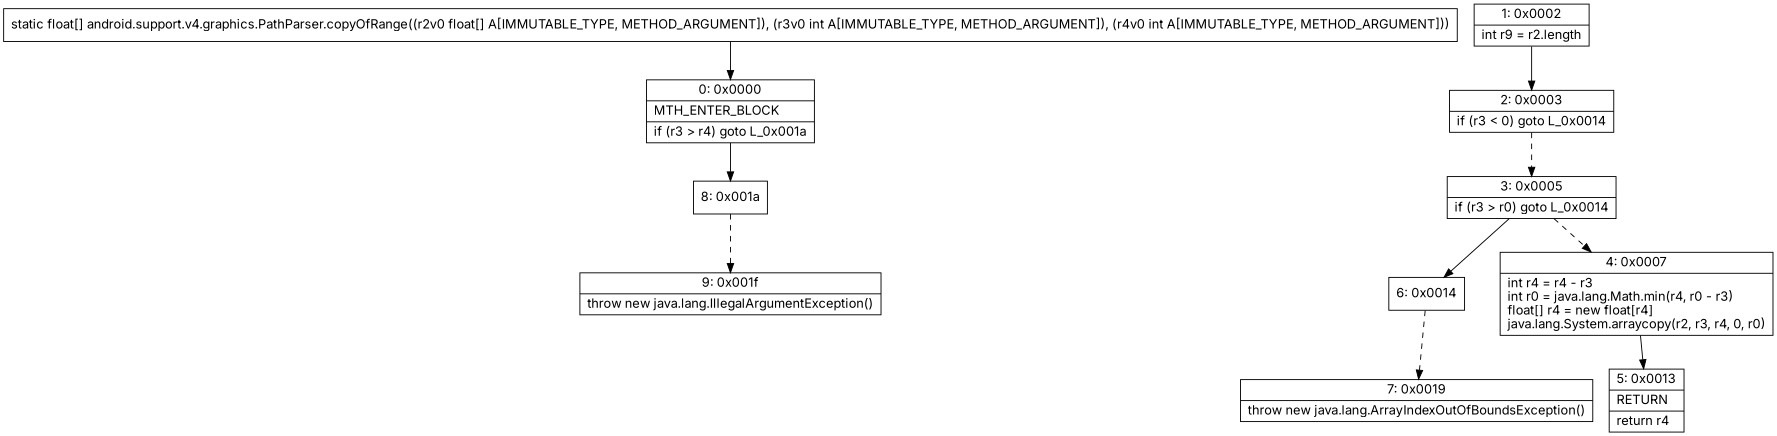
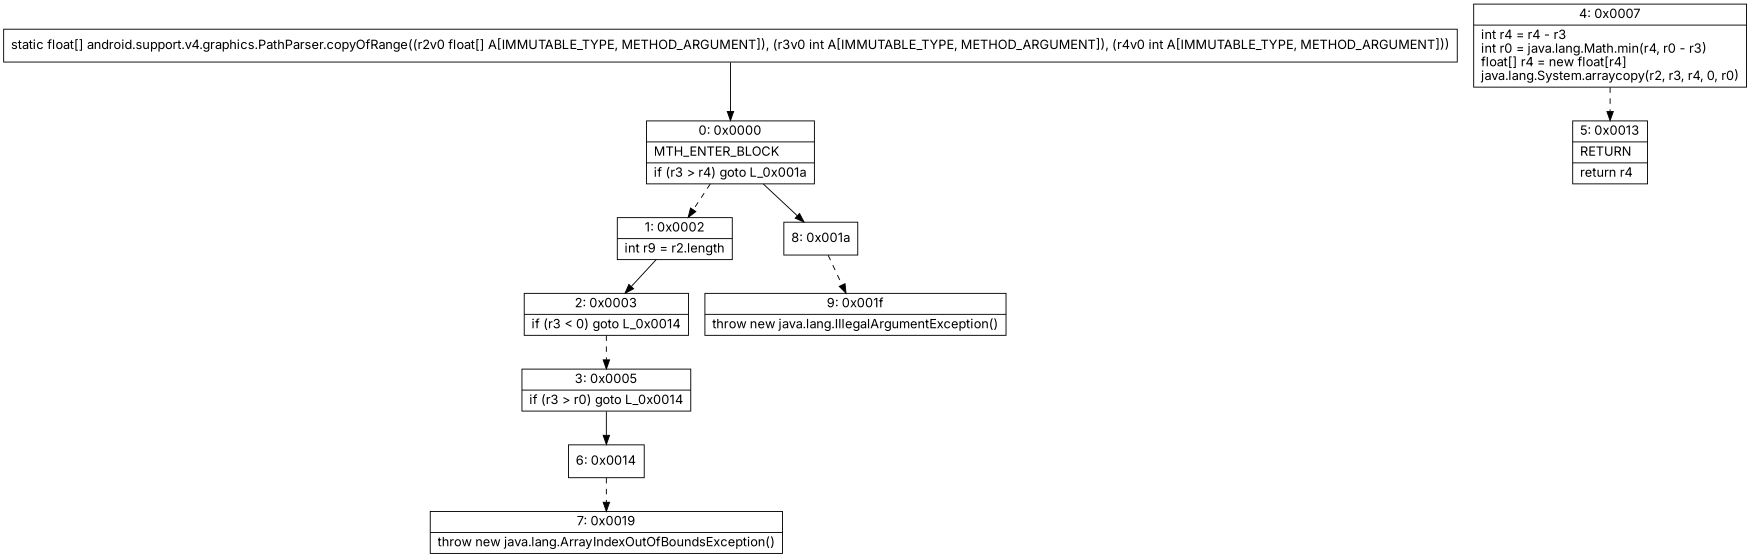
edge "0: 0x0000" -> "1: 0x0002": added
edge "3: 0x0005" -> "4: 0x0007": removed
edge "4: 0x0007" -> "5: 0x0013": style solid -> dashed
